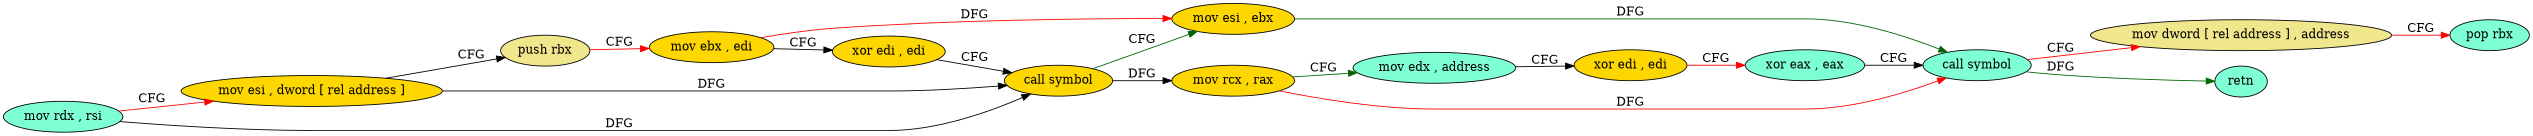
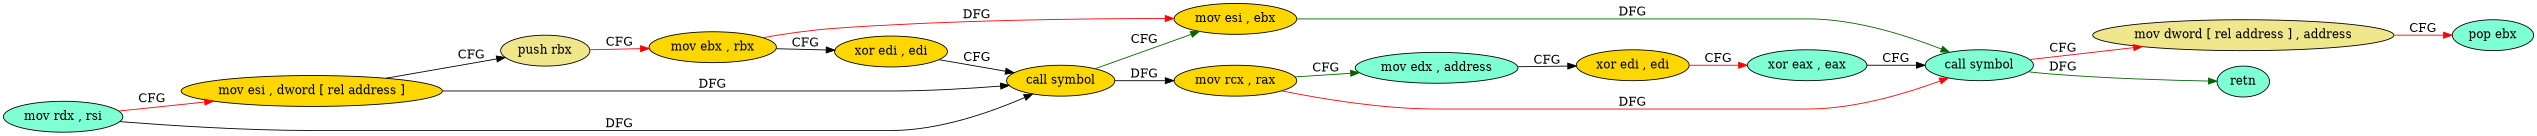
node "pop rbx": label "pop rbx" -> "pop ebx"
node "mov ebx , edi": label "mov ebx , edi" -> "mov ebx , rbx"
